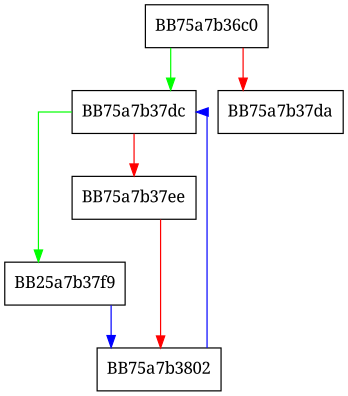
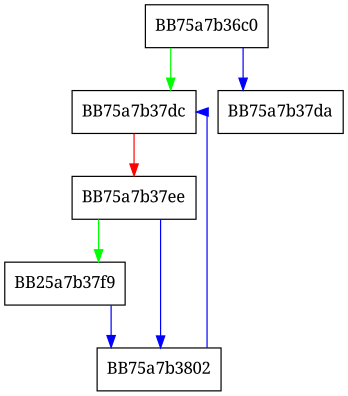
edge "BB75a7b36c0" -> "BB75a7b37da": color red -> blue
edge "BB75a7b37dc" -> "BB25a7b37f9": now "BB75a7b37ee" -> "BB25a7b37f9"
edge "BB75a7b37ee" -> "BB75a7b3802": color red -> blue
